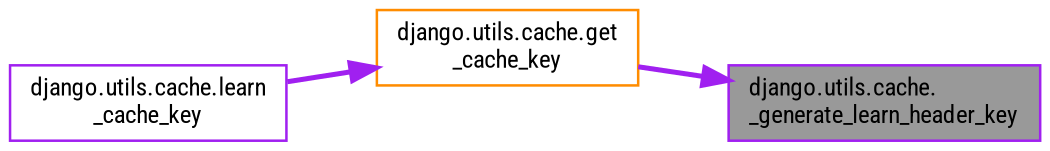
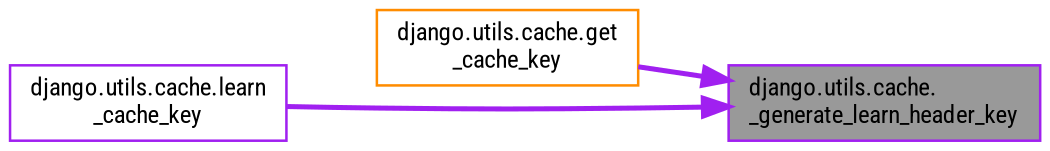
edge "django.utils.cache.learn _cache_key" -> "django.utils.cache.get _cache_key": now "django.utils.cache.learn _cache_key" -> "django.utils.cache. _generate_learn_header_key"
